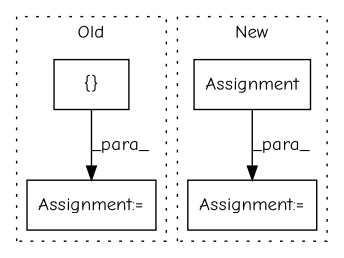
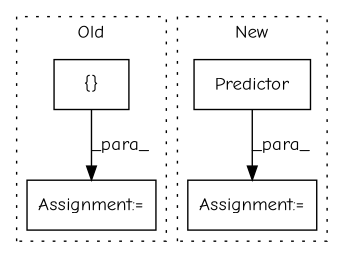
node "Assignment": label "Assignment" -> "Predictor"
